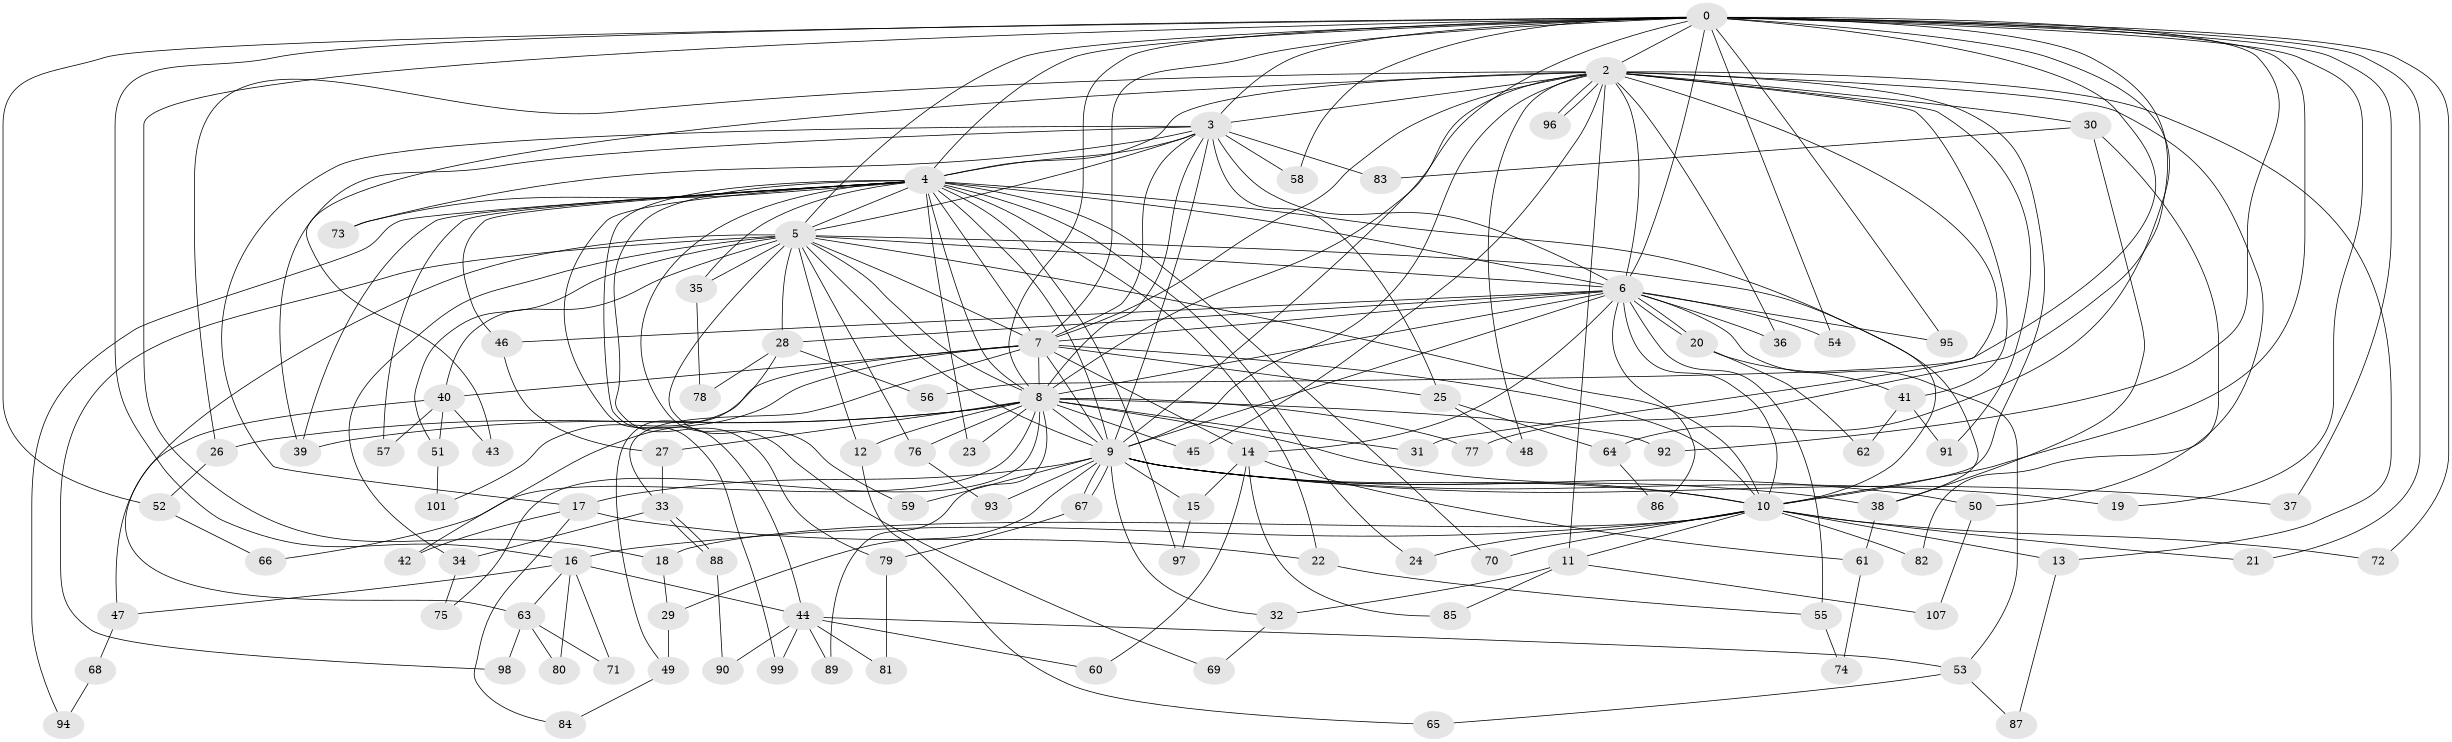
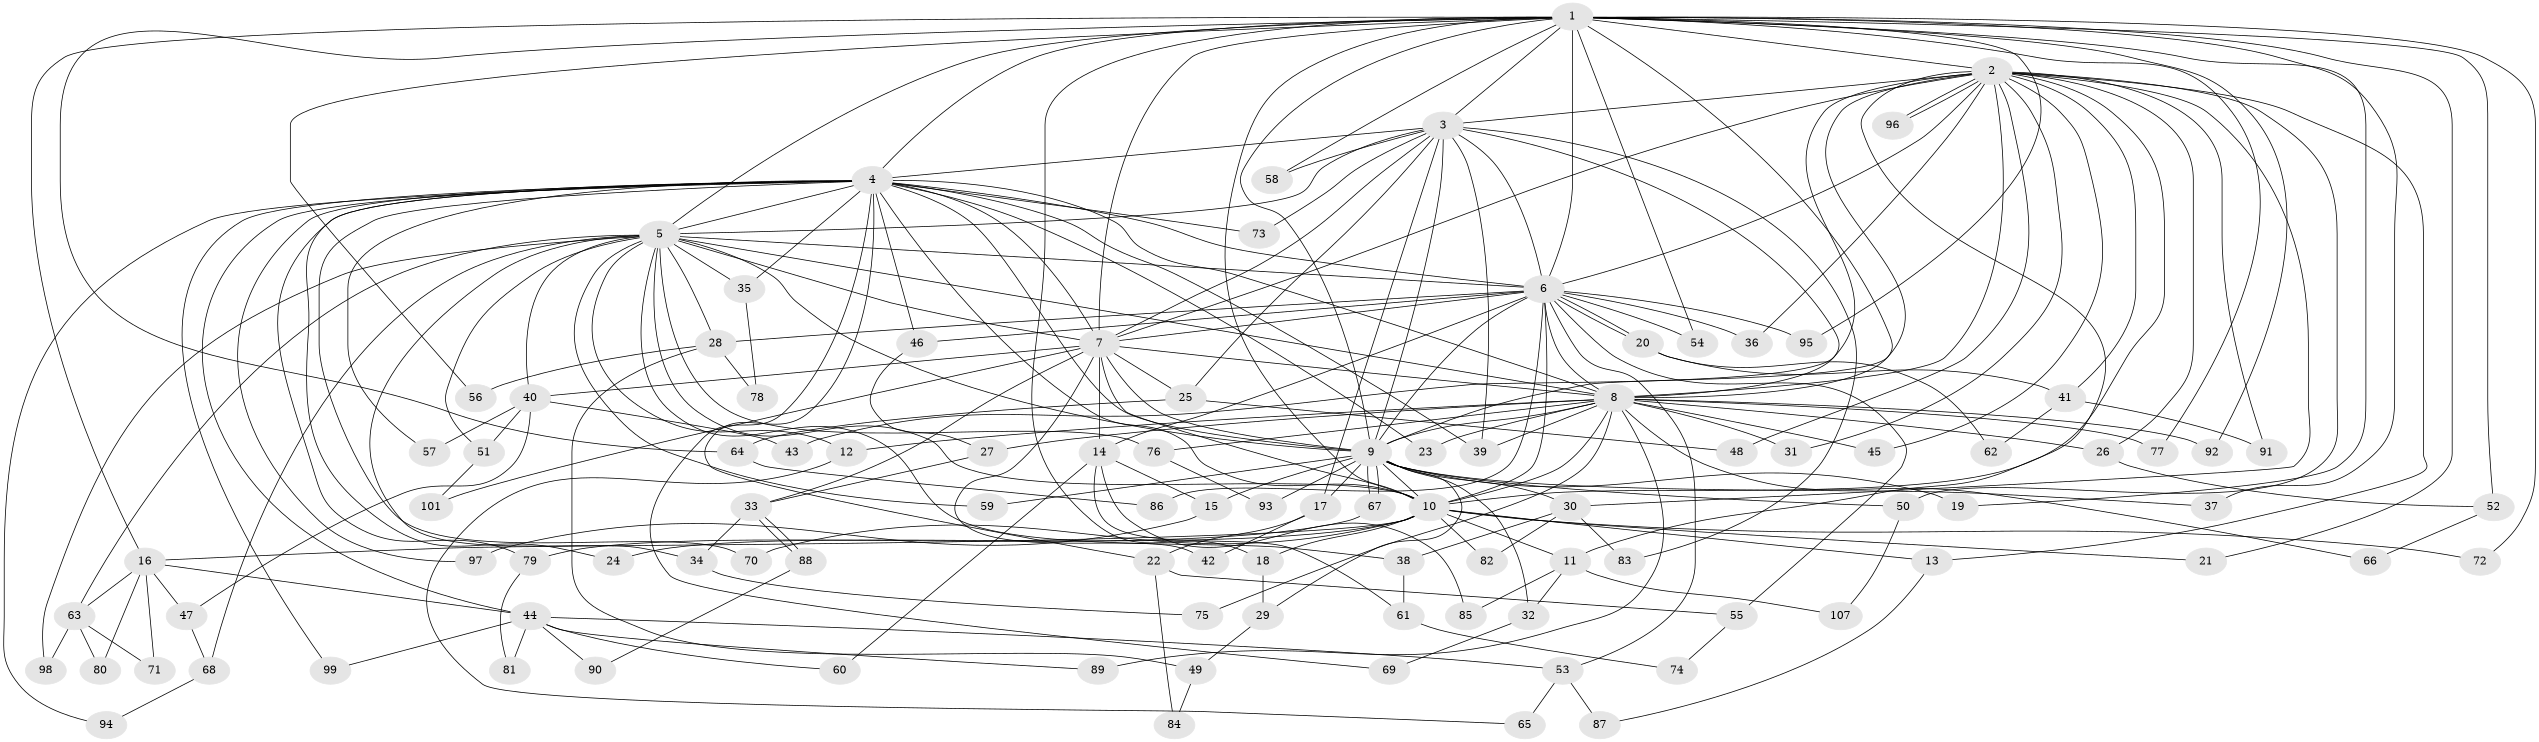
node "0": label "0" -> "1"
edge "2" -- "4": removed
edge "5" -- "68": added
edge "9" -- "38": now "9" -- "30"
edge "17" -- "84": now "22" -- "84"
